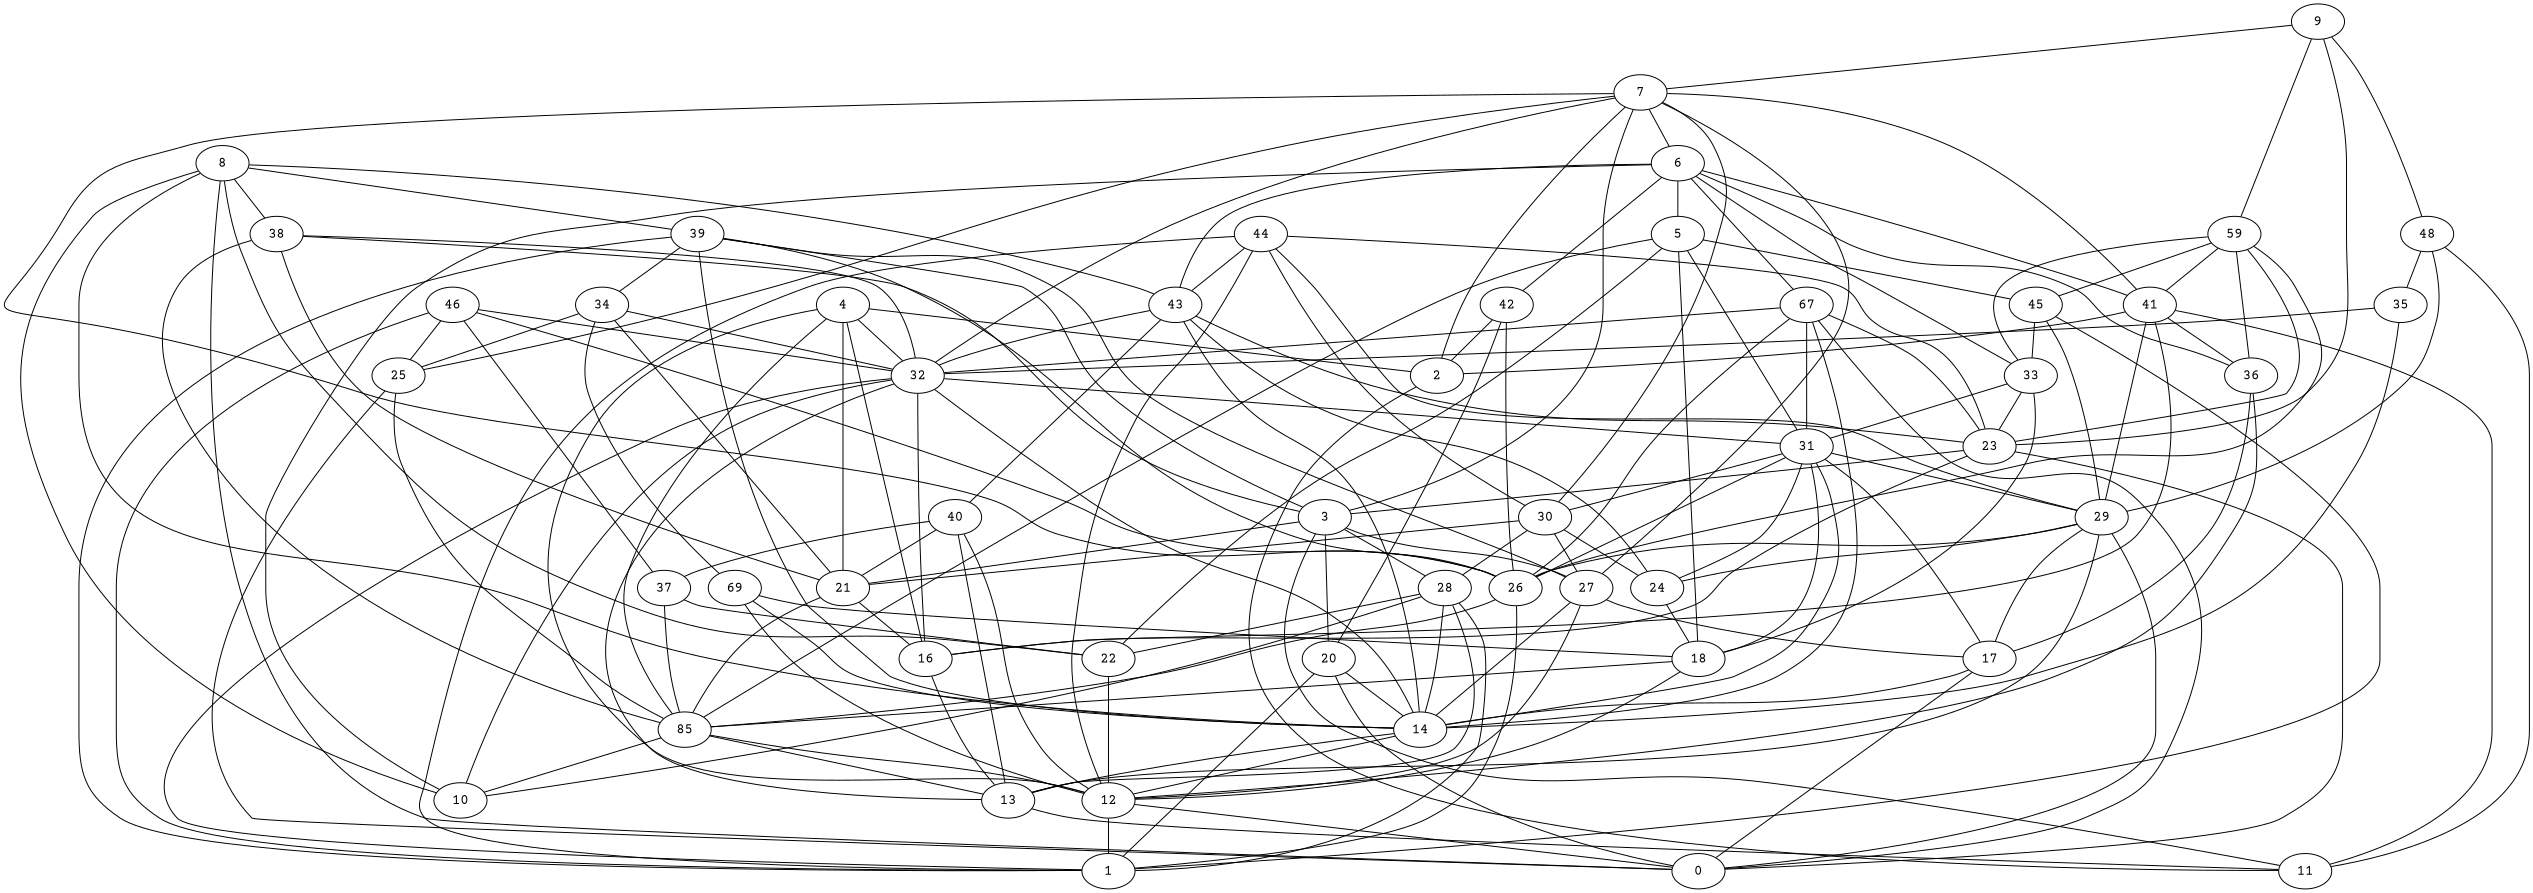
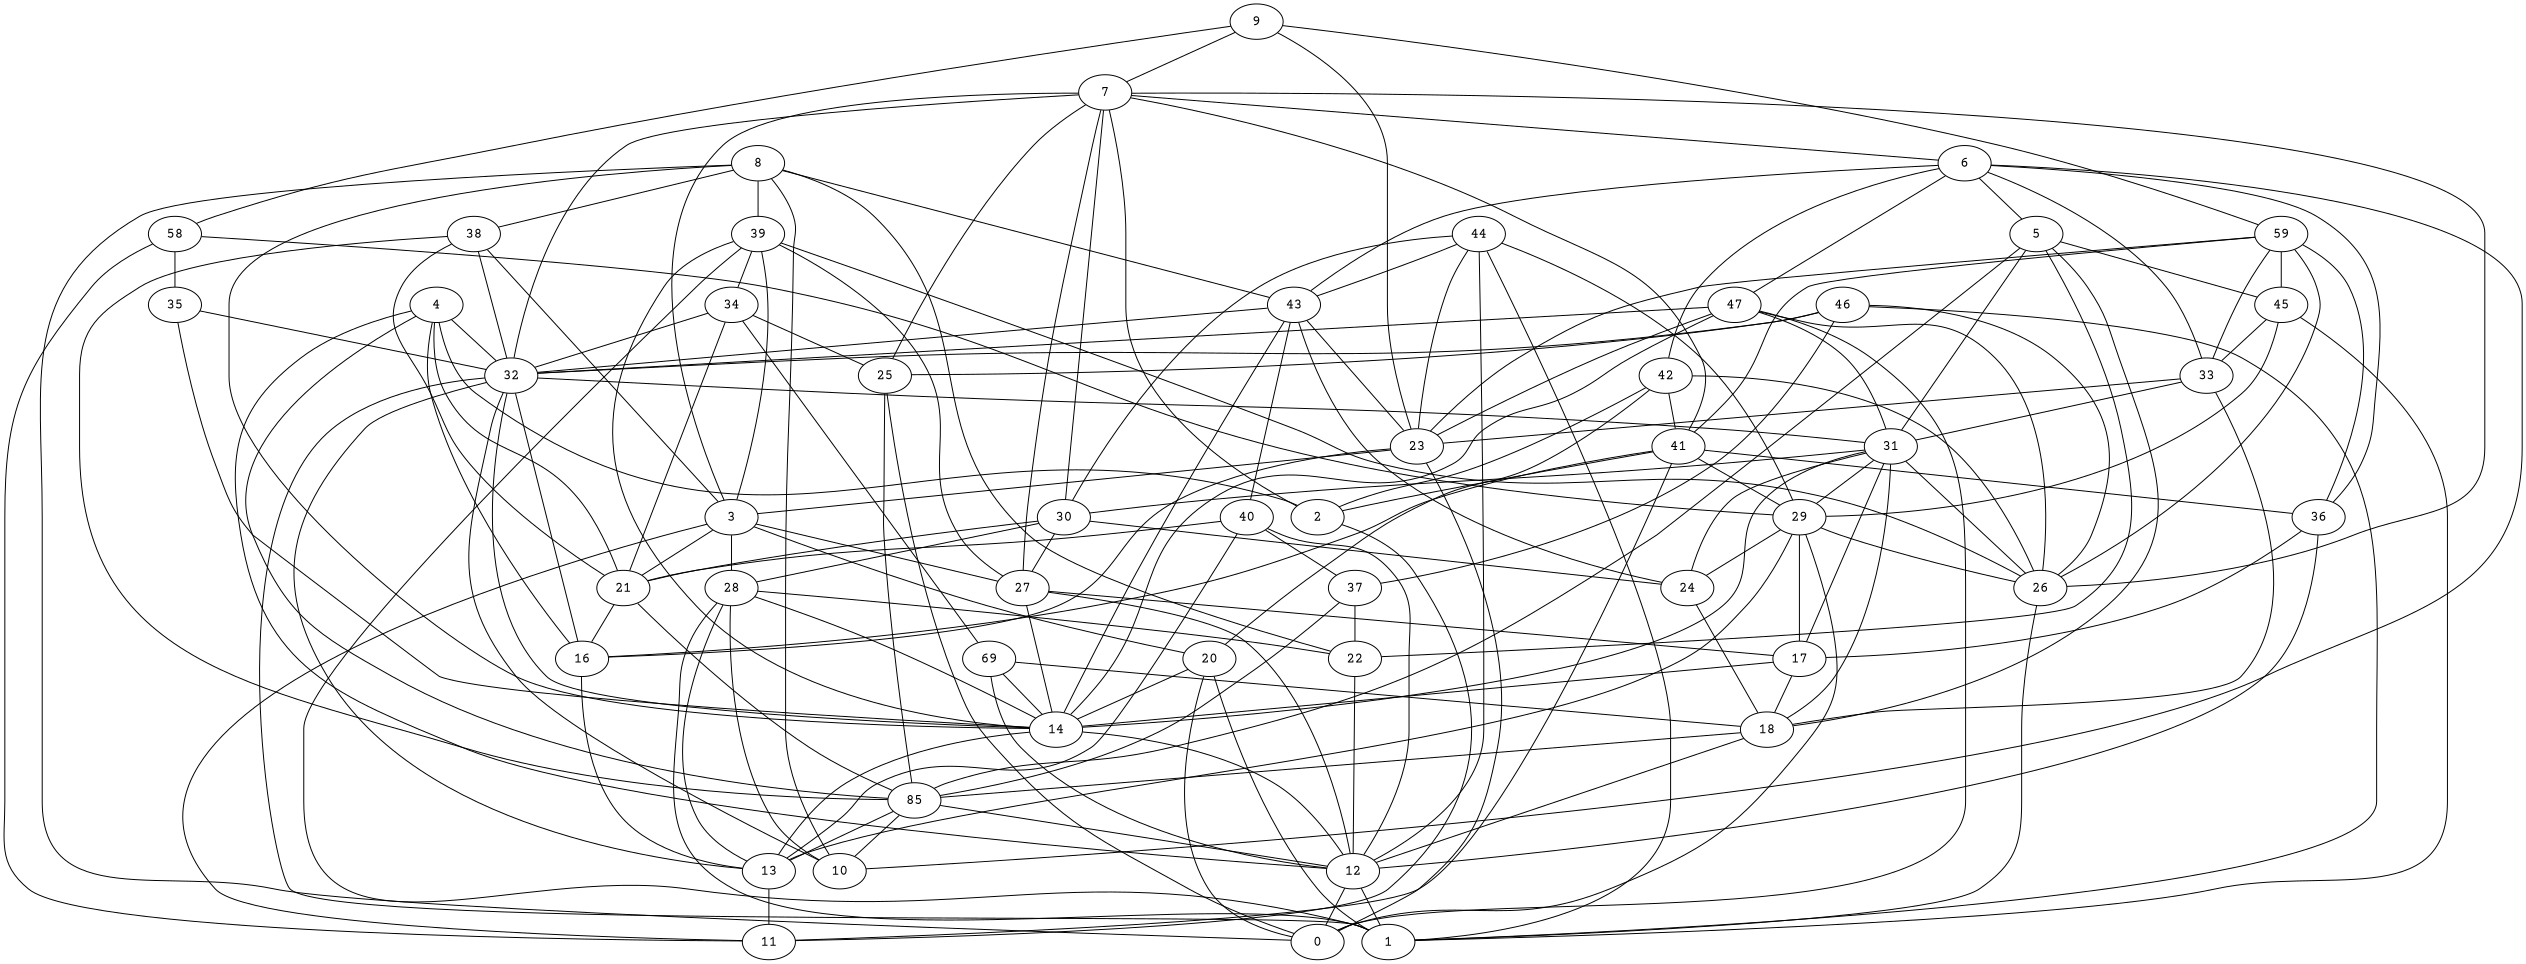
edge "6" -- "41": now "42" -- "41"
node "48": label "48" -> "58"
node "67": label "67" -> "47"
edge "26" -- "85": removed
edge "17" -- "0": now "17" -- "18"
